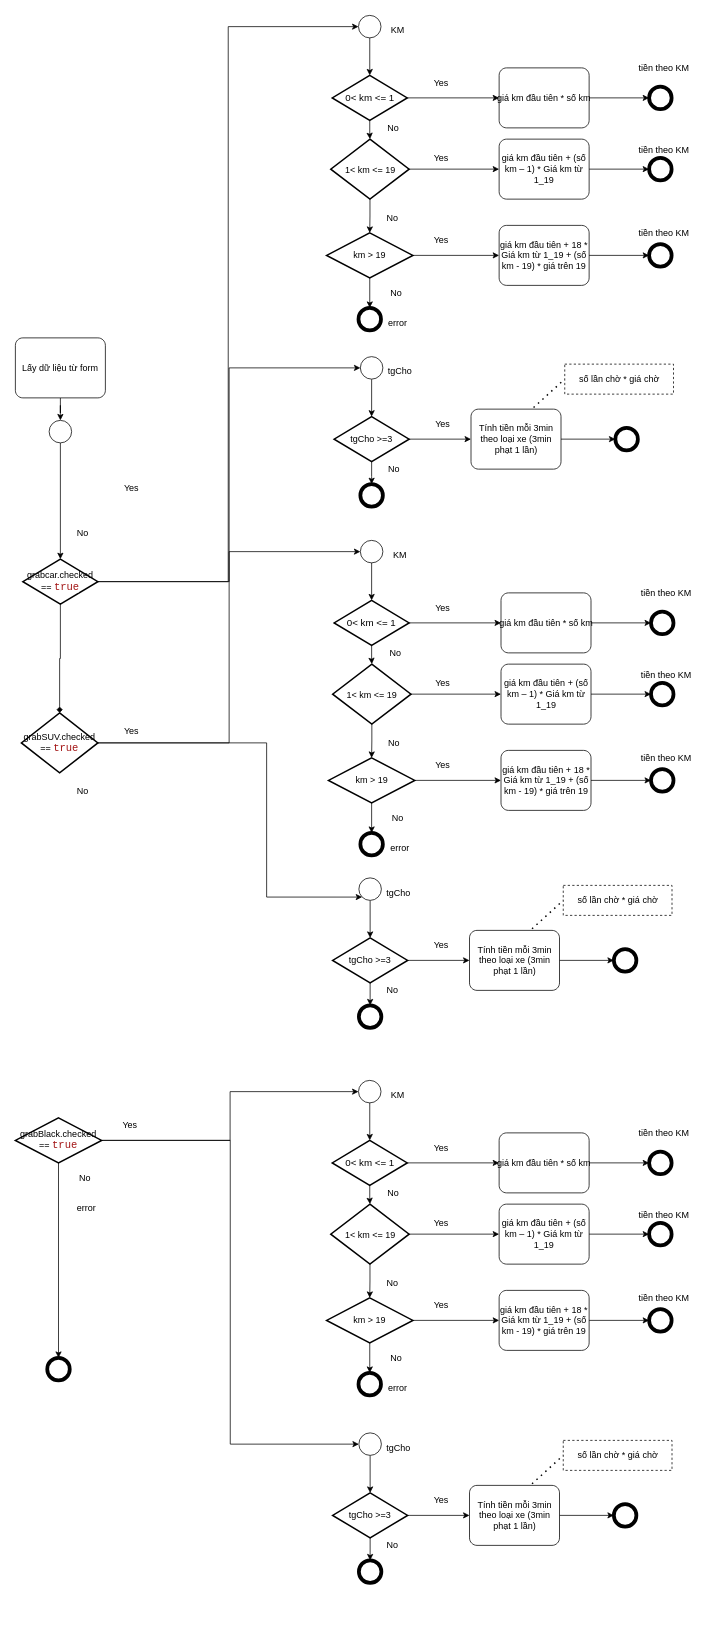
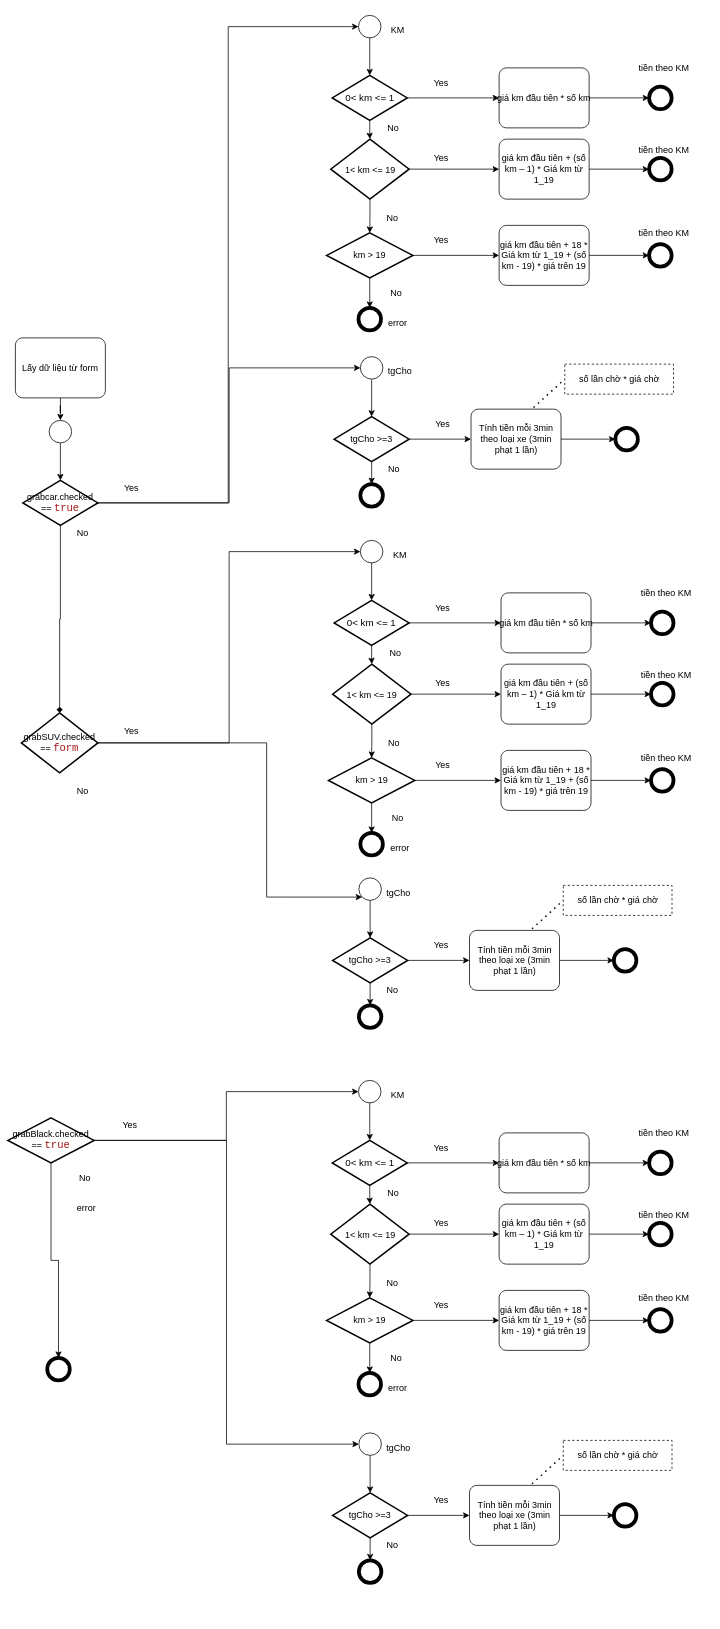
node "grabcar.checked == true": moved (60, 582) -> (60, 503)
node "grabSUV.checked == true": label "grabSUV.checked == true" -> "grabSUV.checked == form"
node "grabBlack.checked == true": moved (59, 1140) -> (51, 1140)
